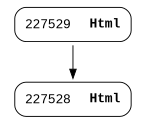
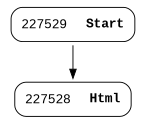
node "227529": text "Html" -> "Start"
